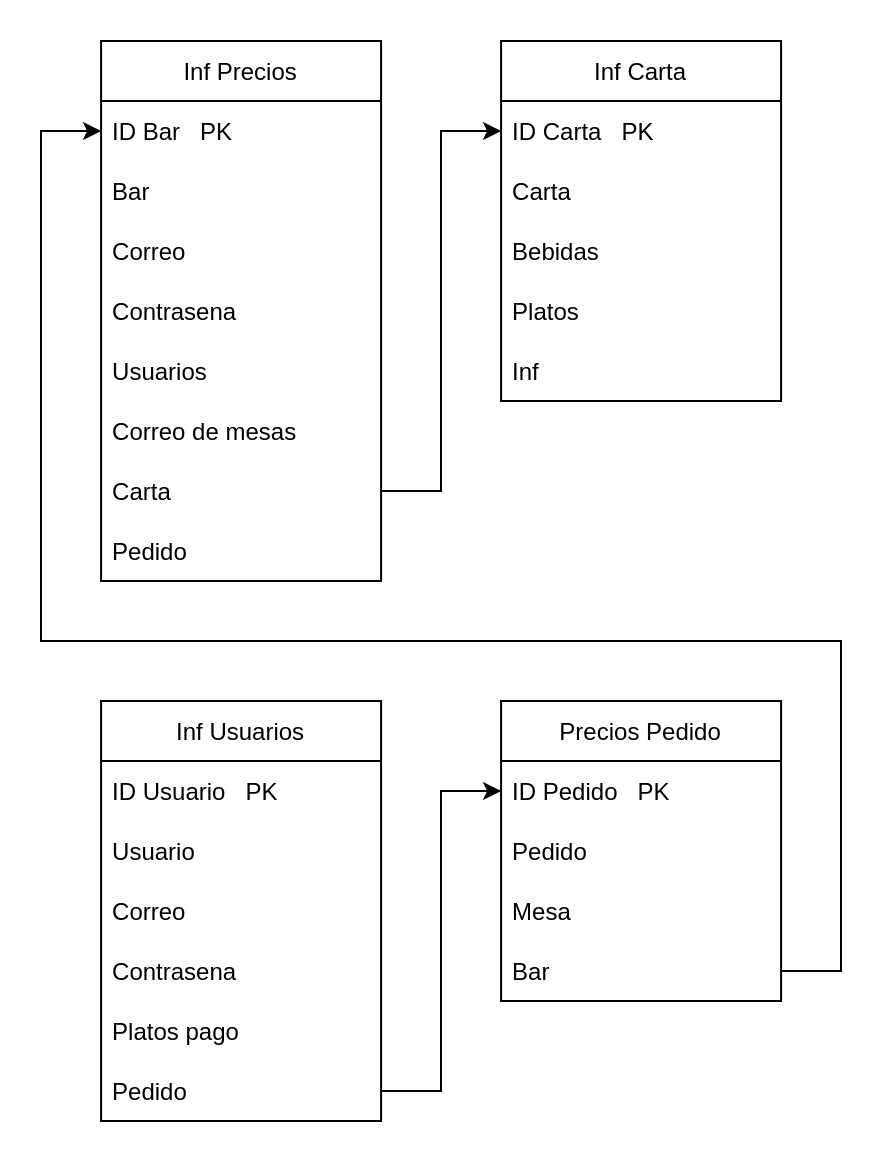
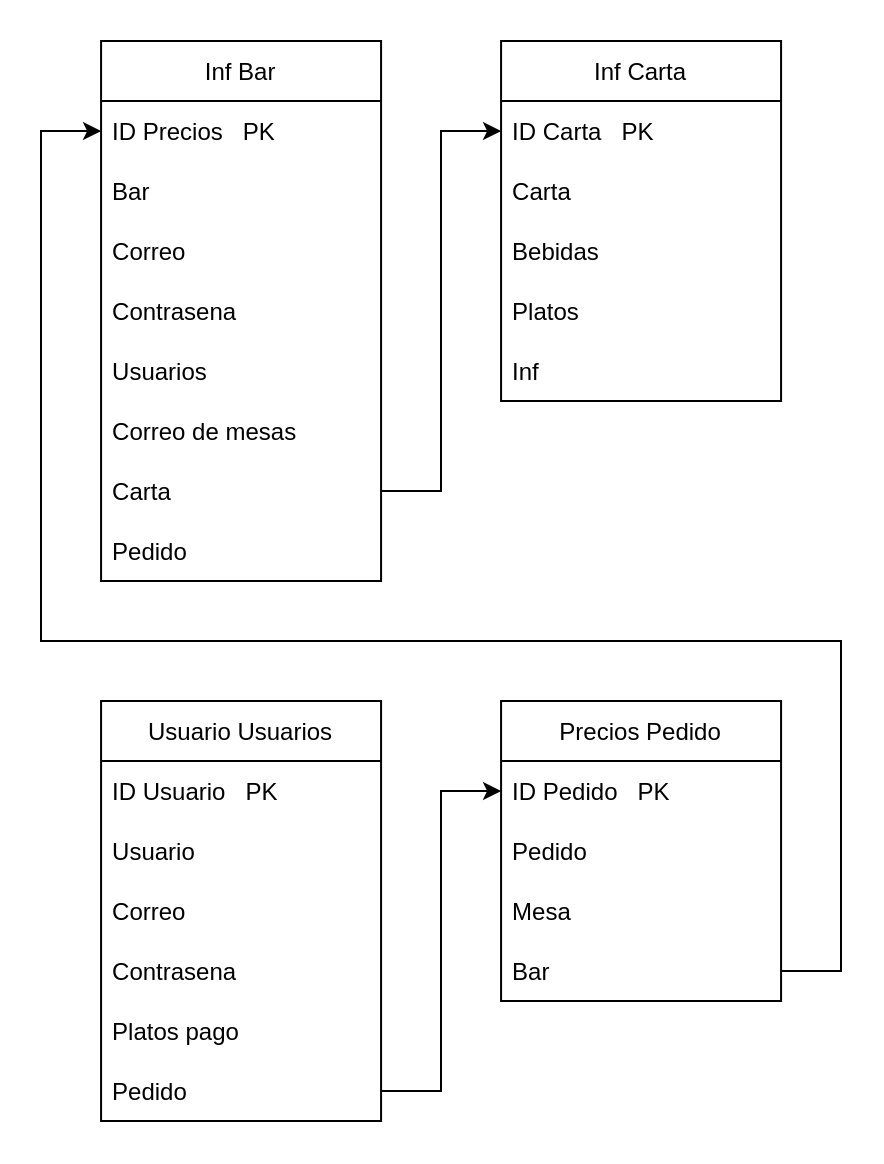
node "Inf Precios": label "Inf Precios" -> "Inf Bar"
node "ID Bar PK": label "ID Bar PK" -> "ID Precios PK"
node "Inf Usuarios": label "Inf Usuarios" -> "Usuario Usuarios"
